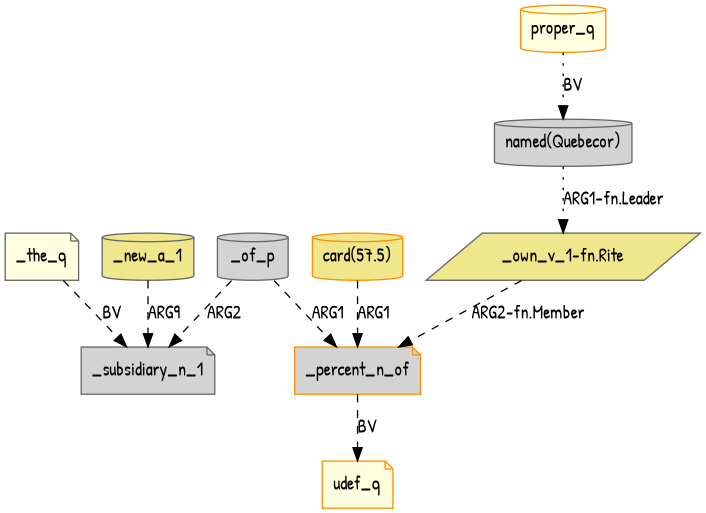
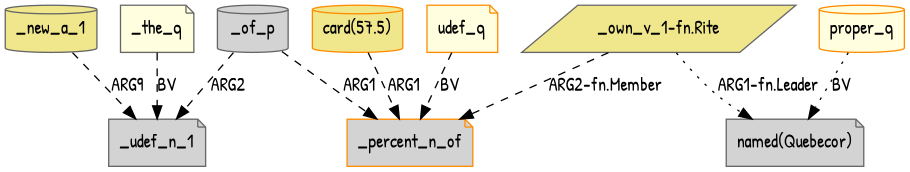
node "named(Quebecor)": shape cylinder -> note
edge "named(Quebecor)" -> "_own_v_1-fn.Rite": reversed
node "_subsidiary_n_1": label "_subsidiary_n_1" -> "_udef_n_1"
edge "_percent_n_of" -> "udef_q": reversed
